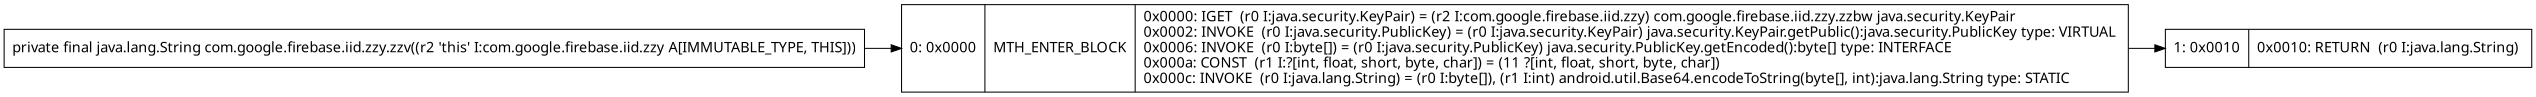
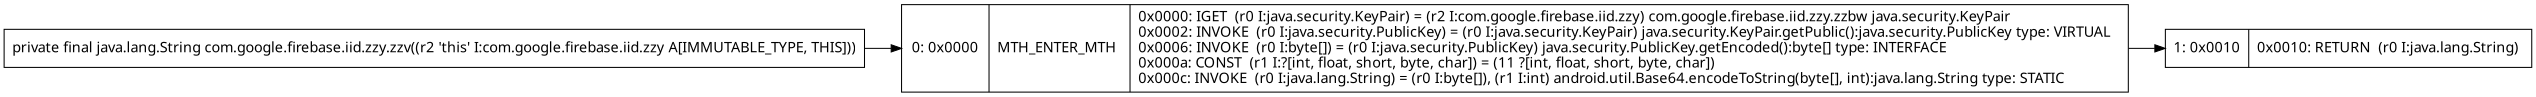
node "0: 0x0000": text "MTH_ENTER_BLOCK" -> "MTH_ENTER_MTH"
